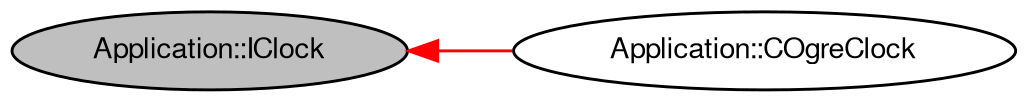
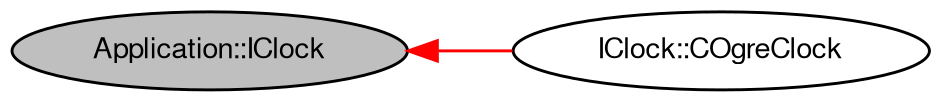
node "Application::COgreClock": label "Application::COgreClock" -> "IClock::COgreClock"
